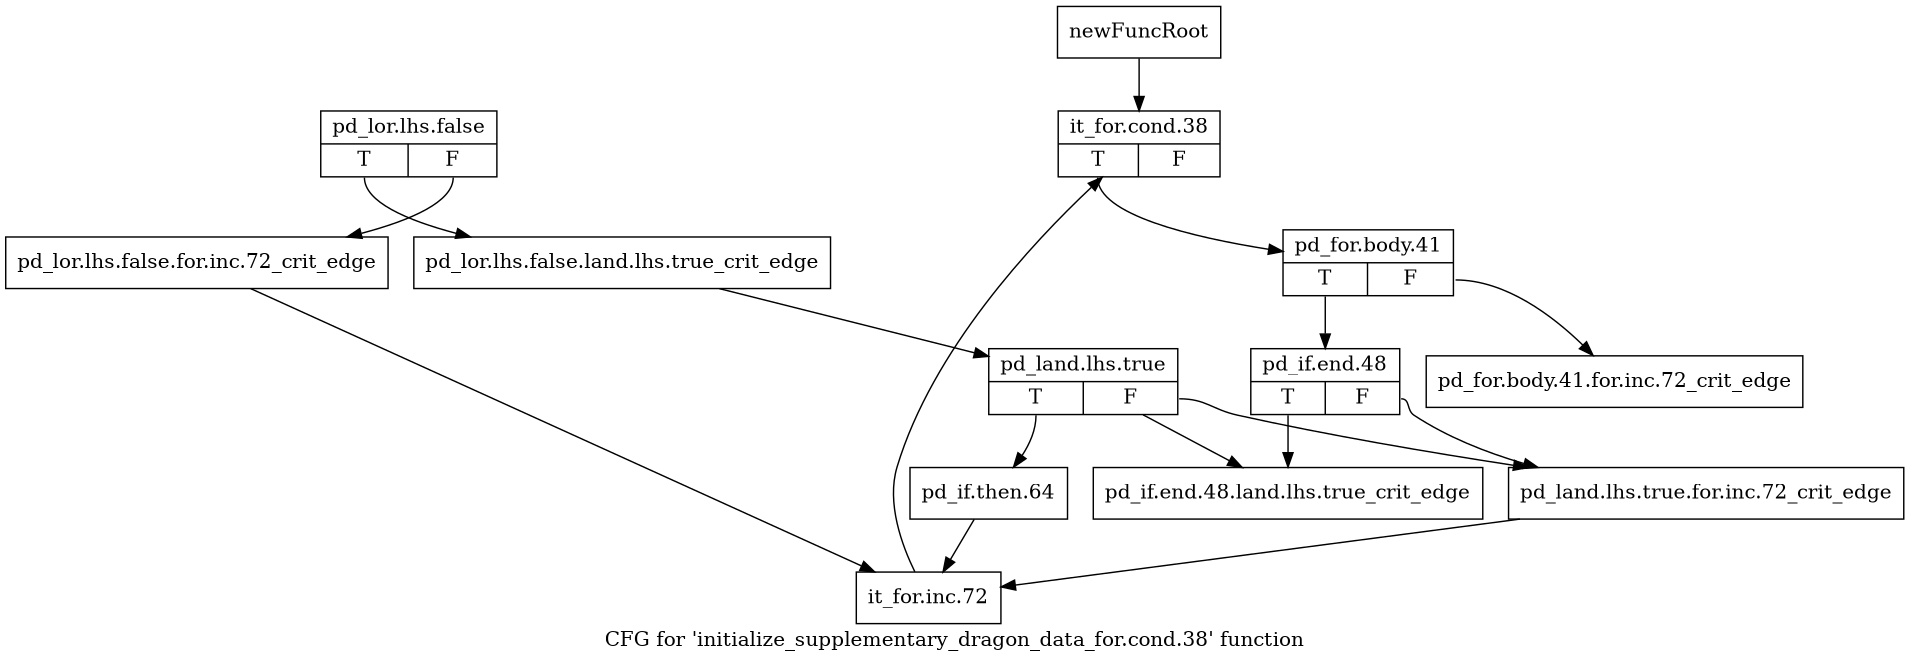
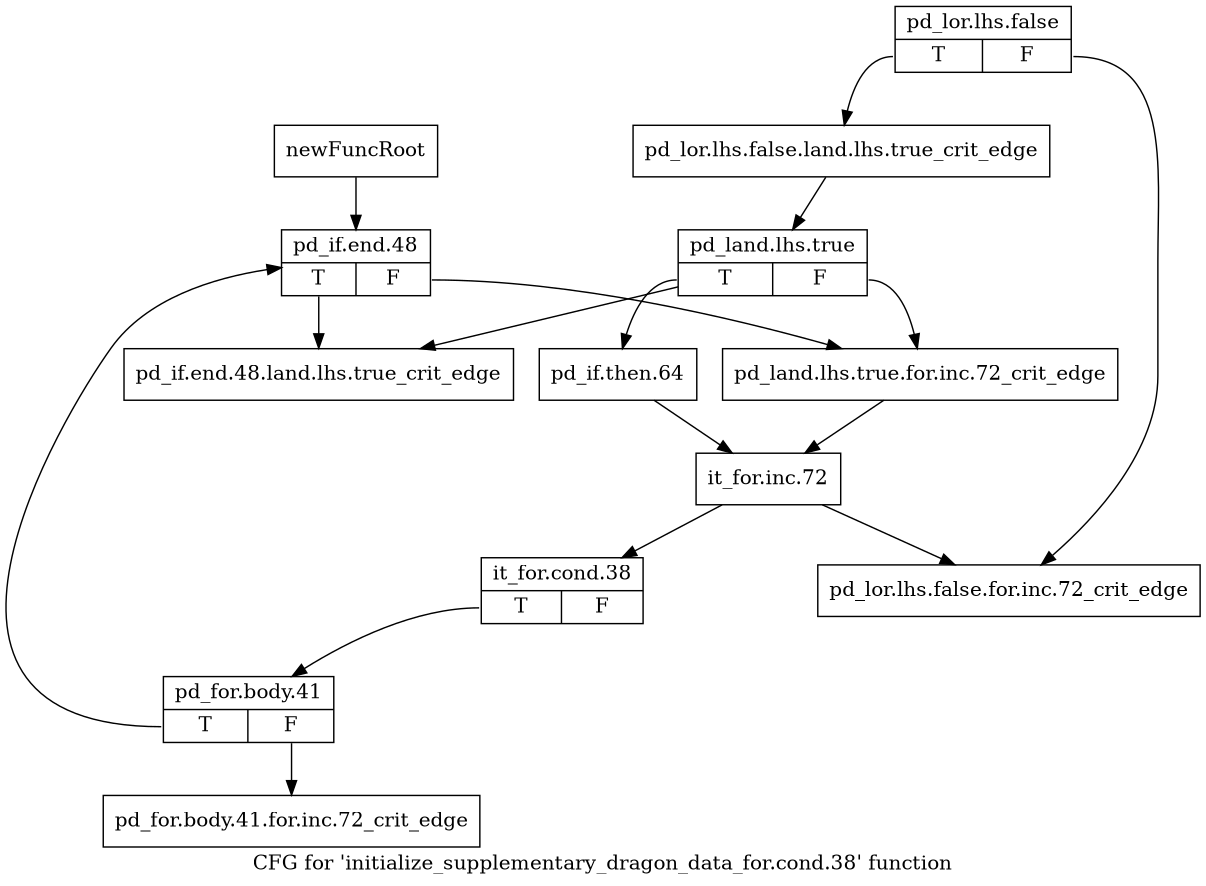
edge "newFuncRoot" -> "it_for.cond.38": now "newFuncRoot" -> "pd_if.end.48"
edge "pd_lor.lhs.false.for.inc.72_crit_edge" -> "it_for.inc.72": reversed
